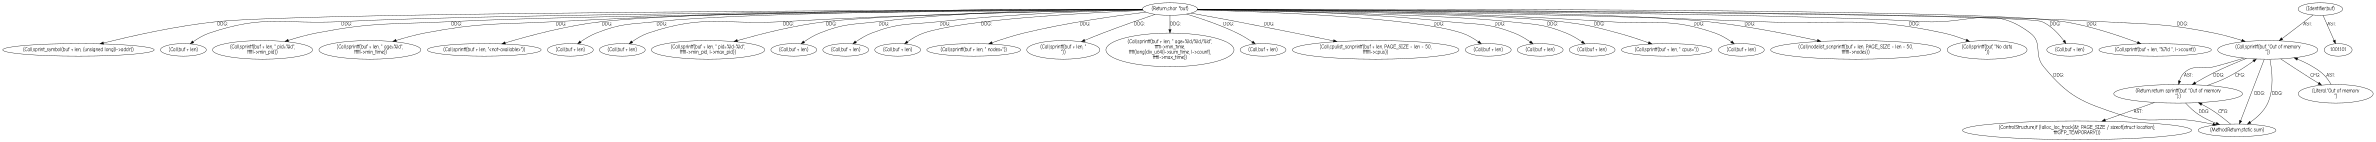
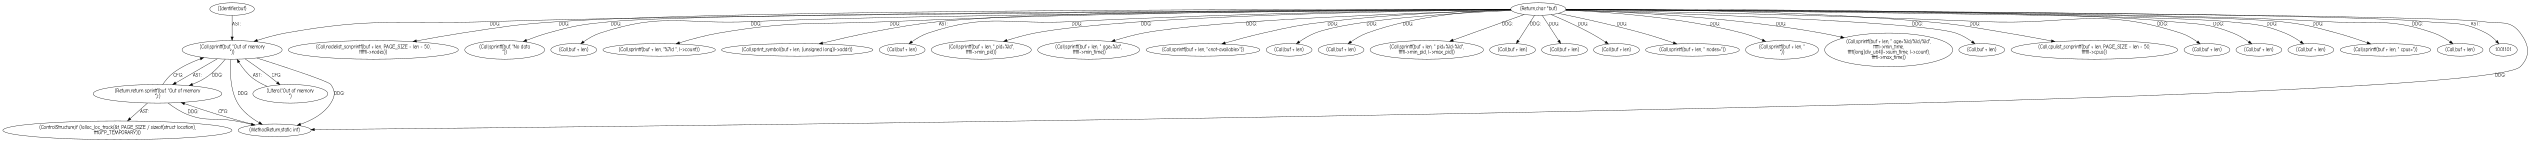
edge "(Return,char *buf)" -> "(Call,sprint_symbol(buf + len, (unsigned long)l->addr))": label "DDG: " -> "AST: "
edge "(Identifier,buf)" -> "1001101": now "(Return,char *buf)" -> "1001101"
node "(MethodReturn,static sum)": label "(MethodReturn,static sum)" -> "(MethodReturn,static int)"
